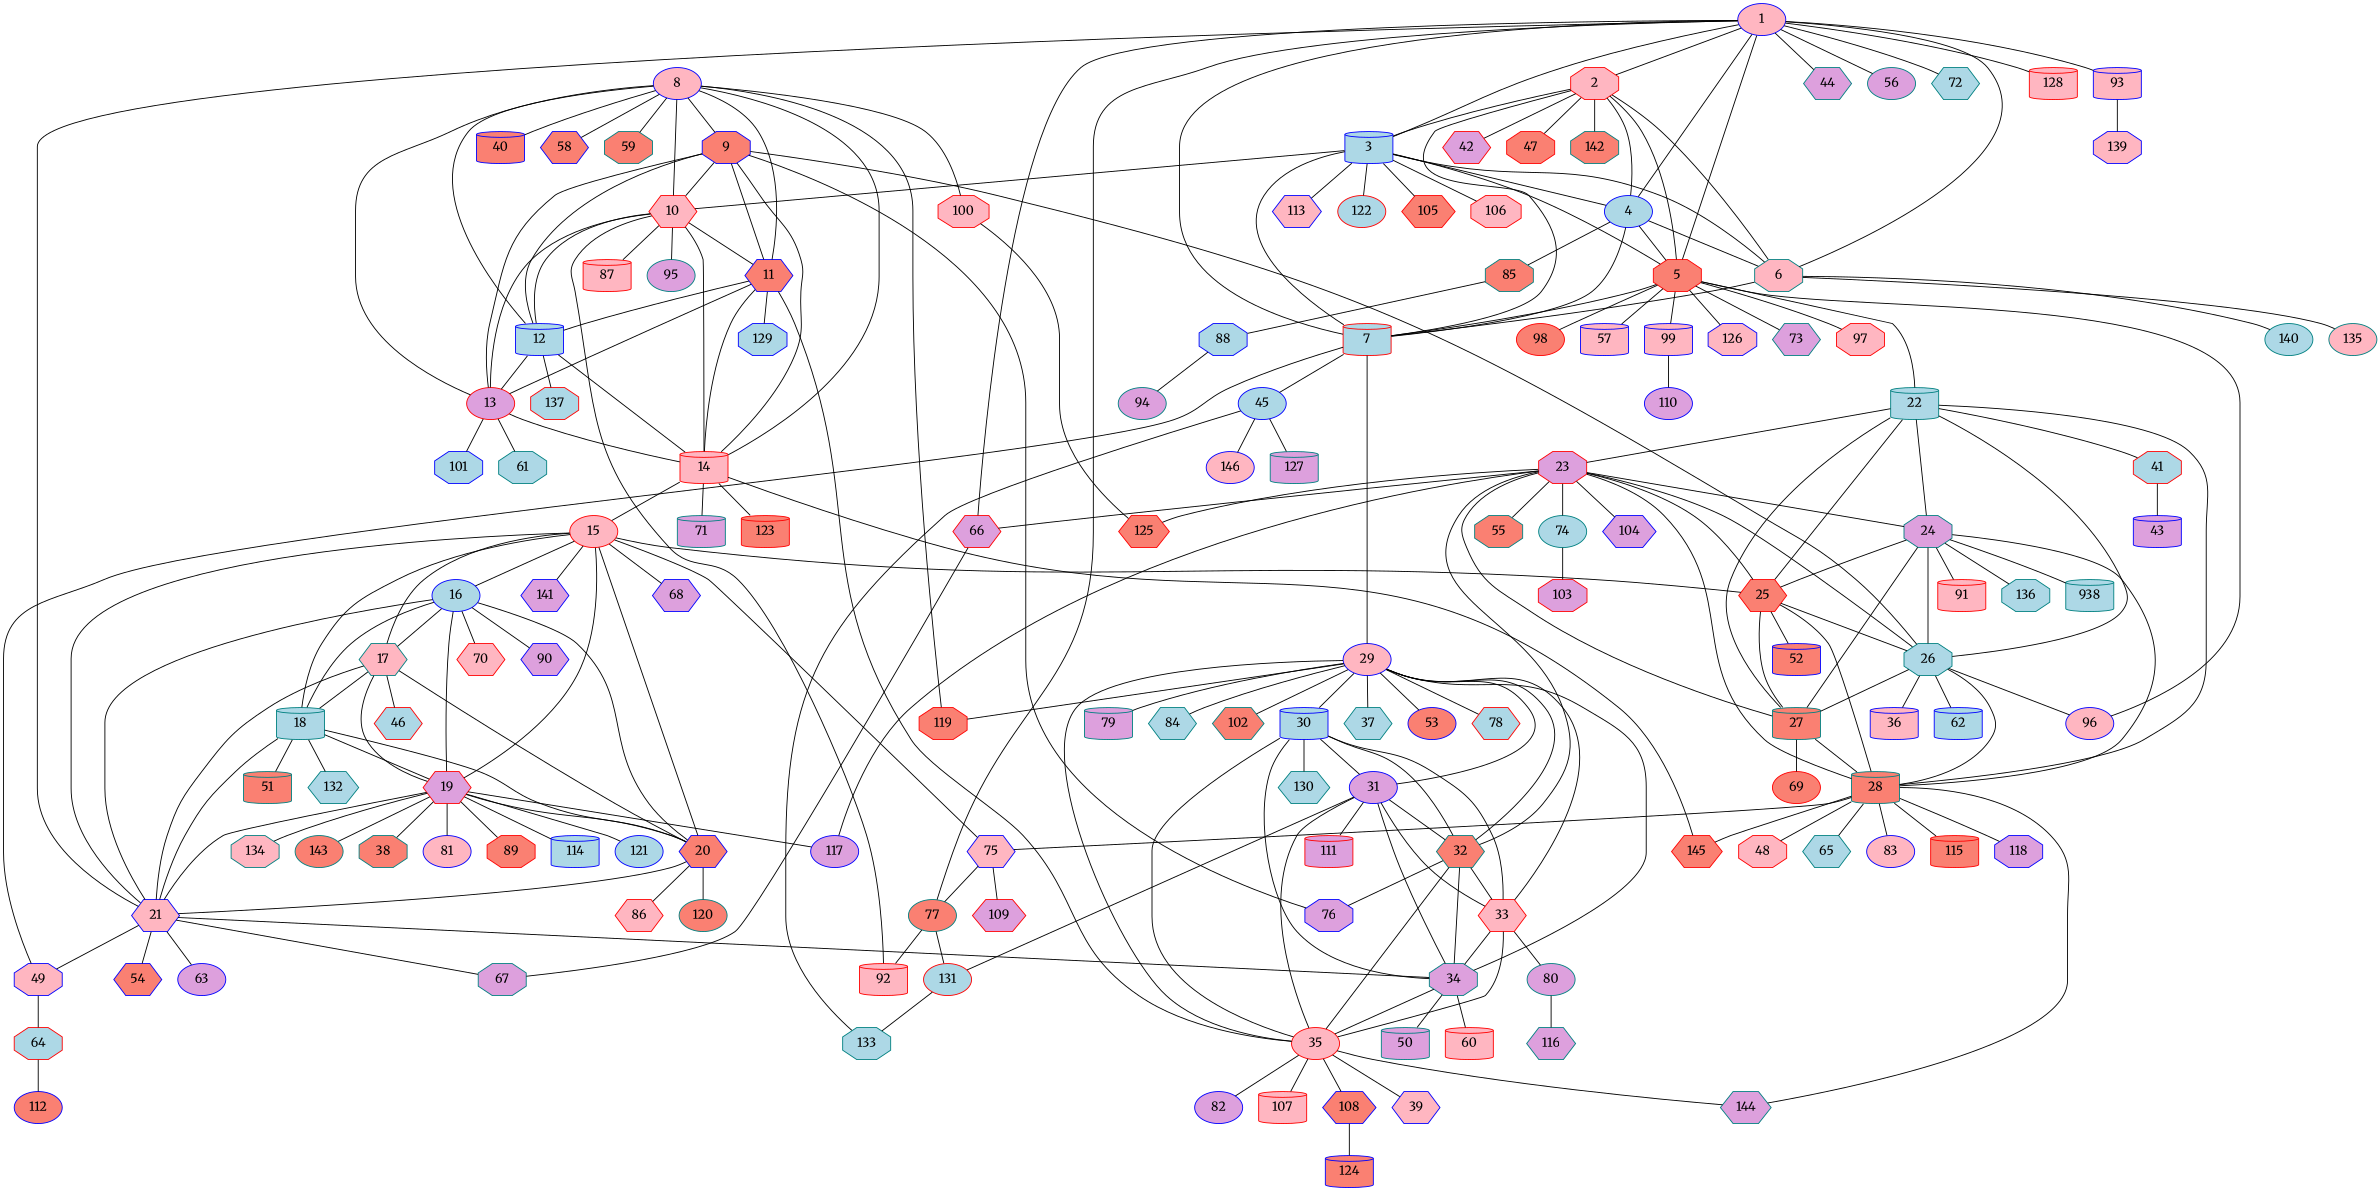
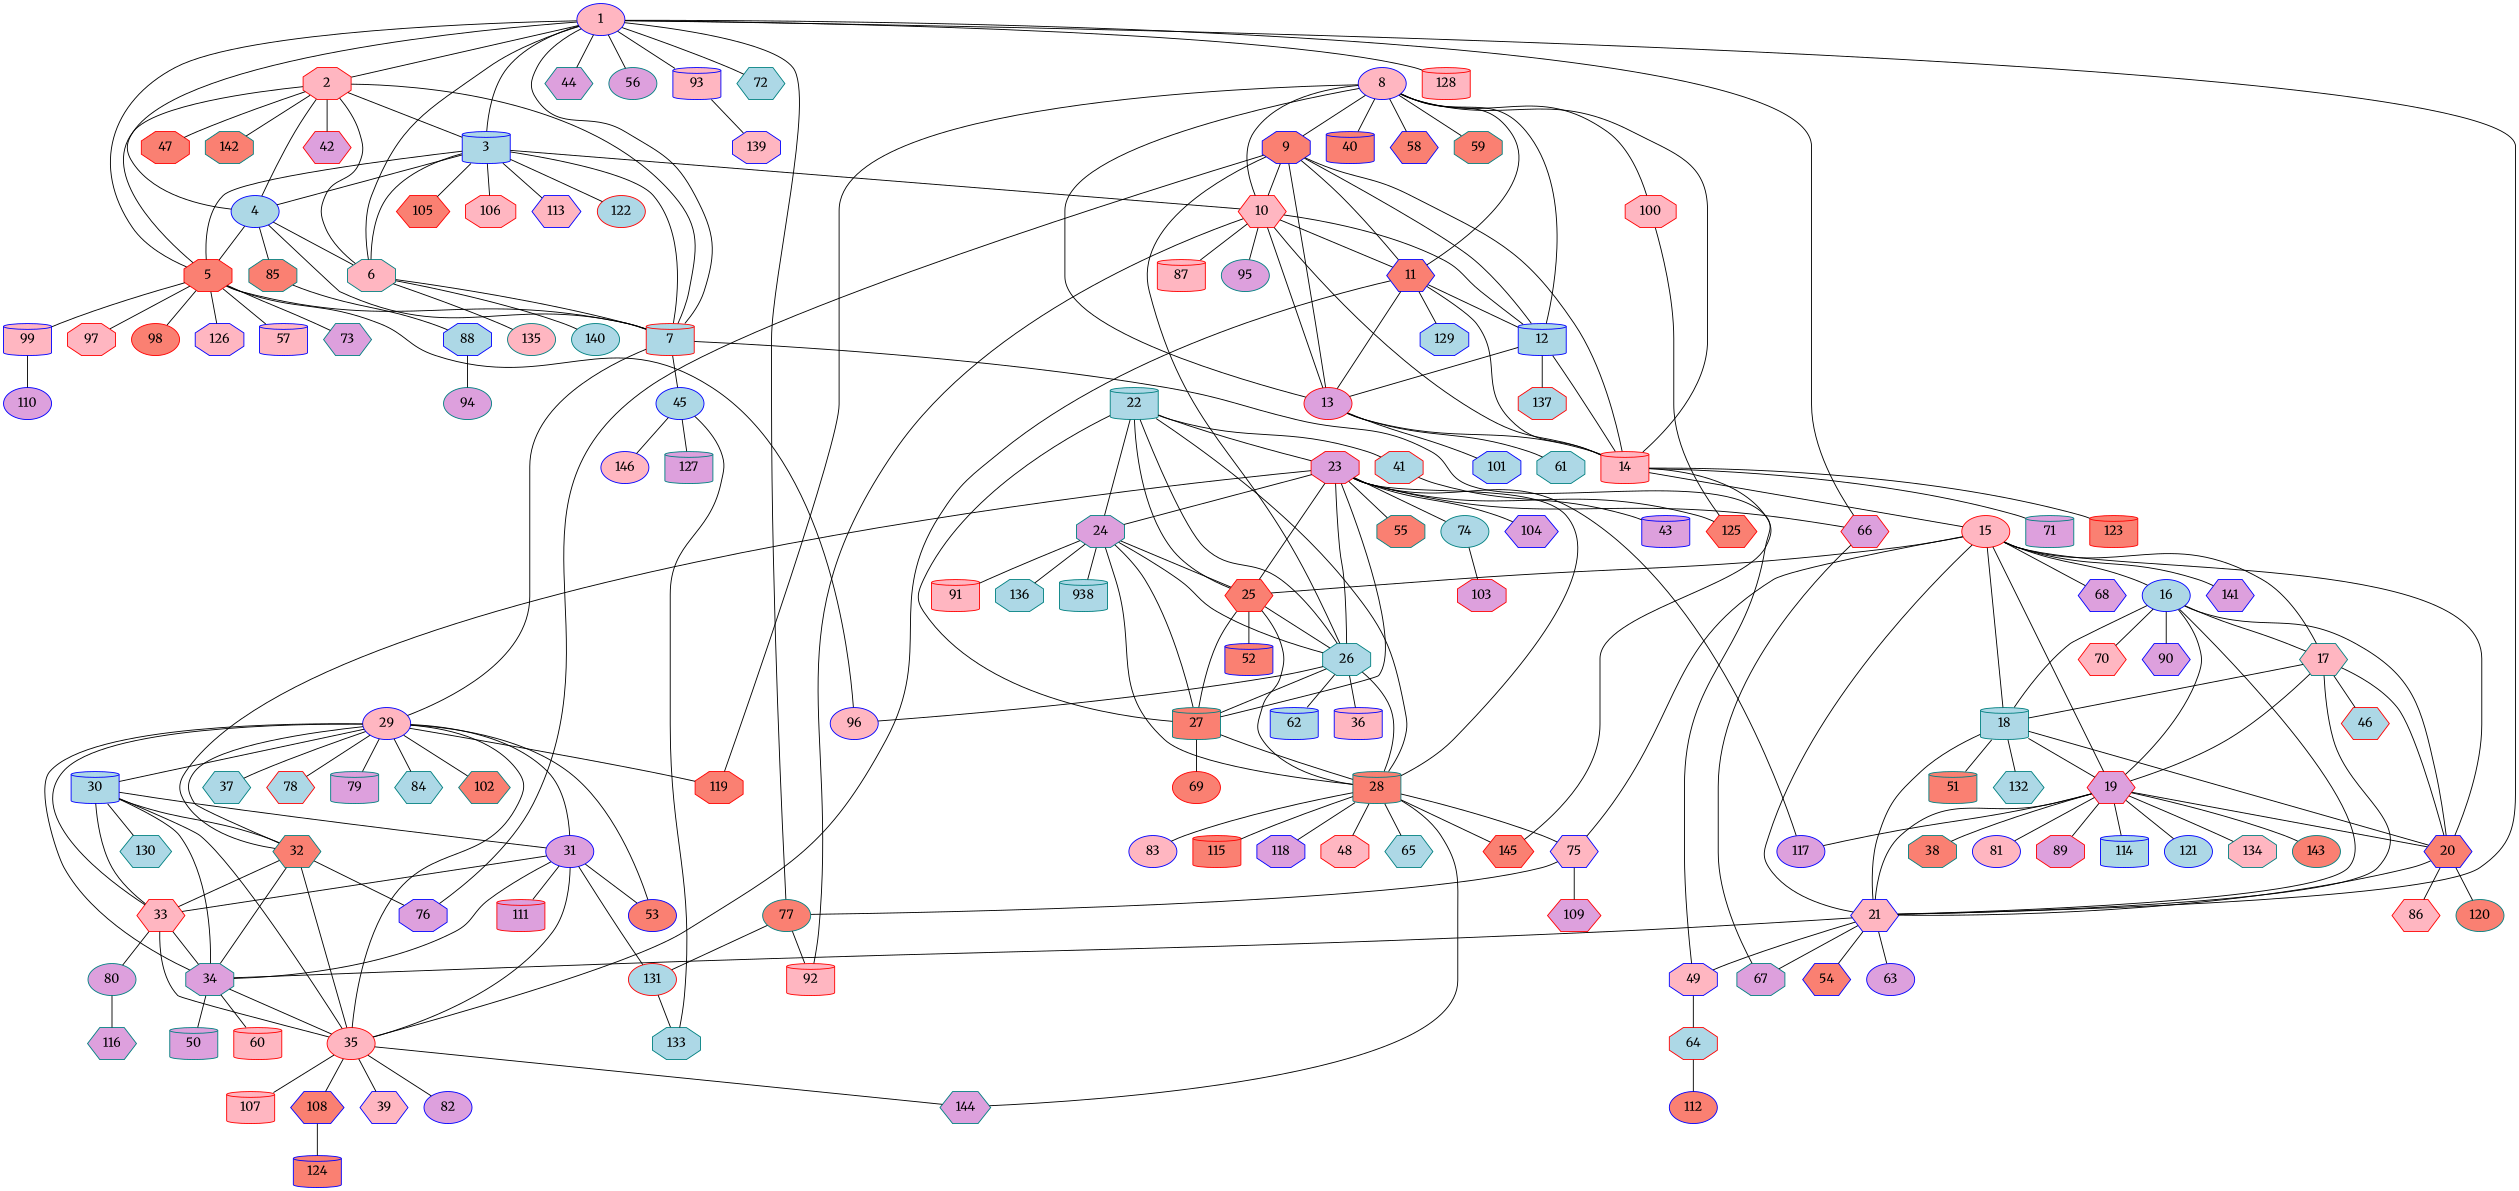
edge "5" -- "22": removed
edge "31" -- "32": now "31" -- "53"
node "89": fillcolor salmon -> plum
